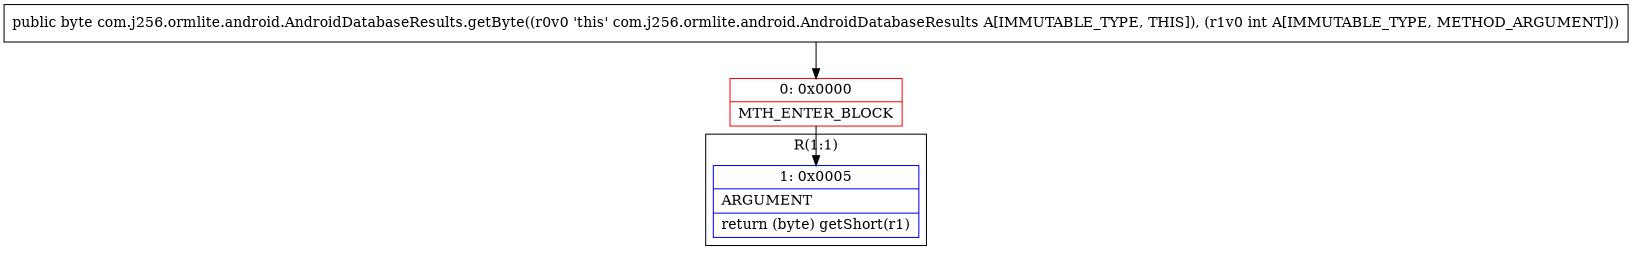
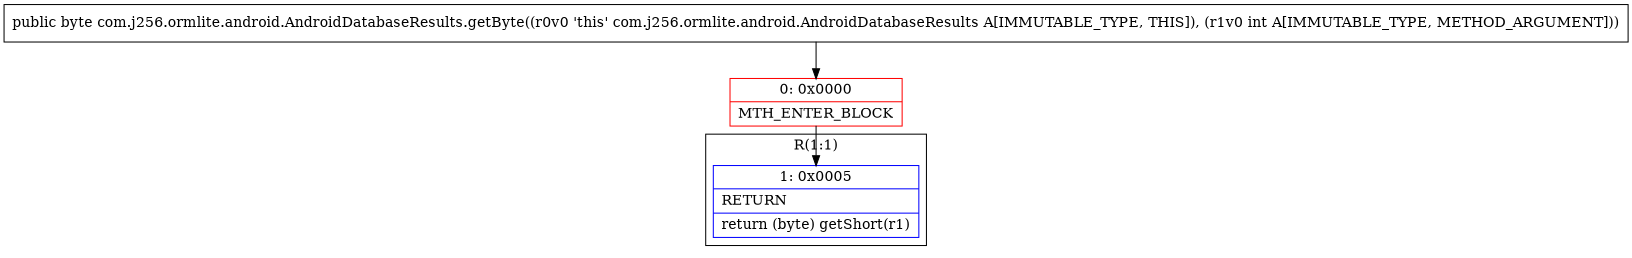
node "1: 0x0005": text "ARGUMENT" -> "RETURN"
